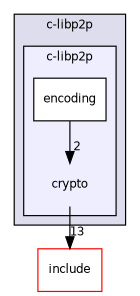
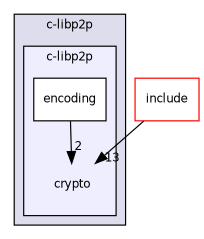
edge "crypto" -> "include": reversed
